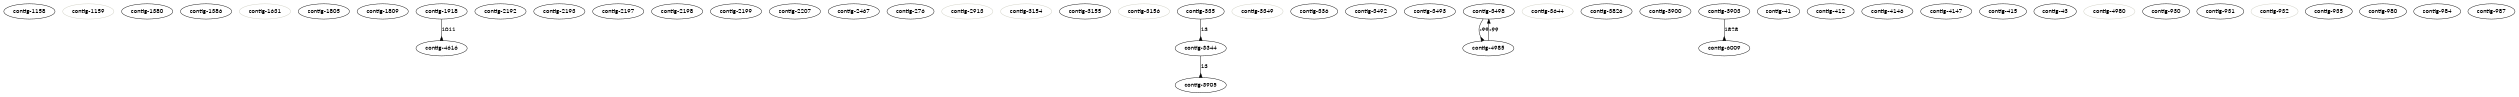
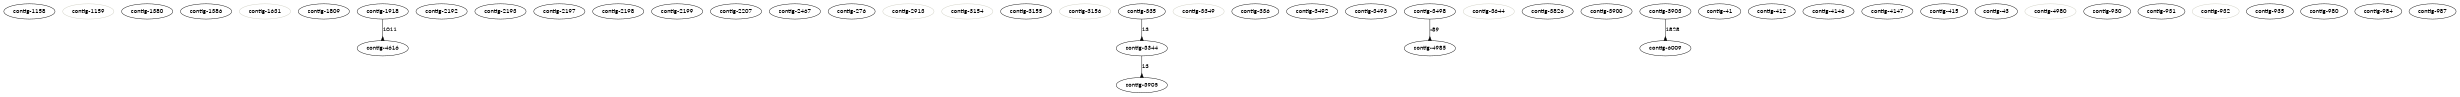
node "contig-1805": removed
edge "contig-3498" -> "contig-4985": label "-99" -> "-89"
edge "contig-4985" -> "contig-3498": removed, label "-99"
